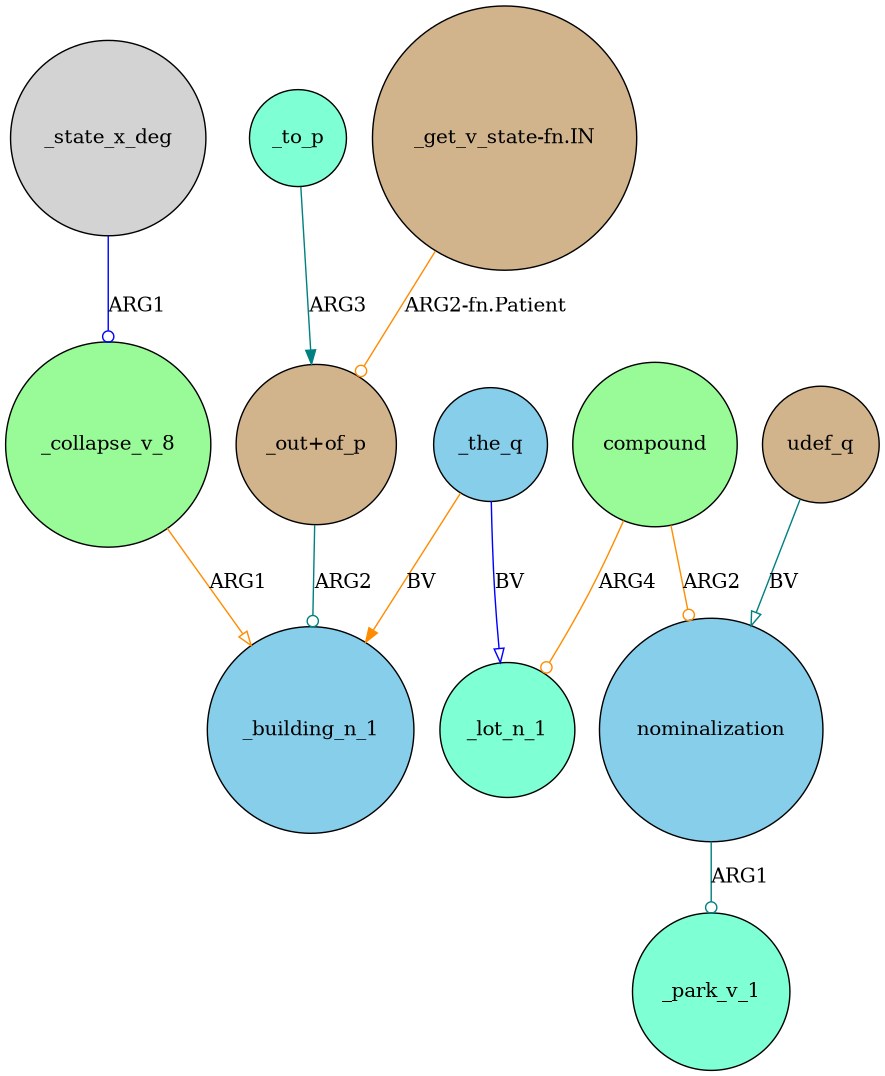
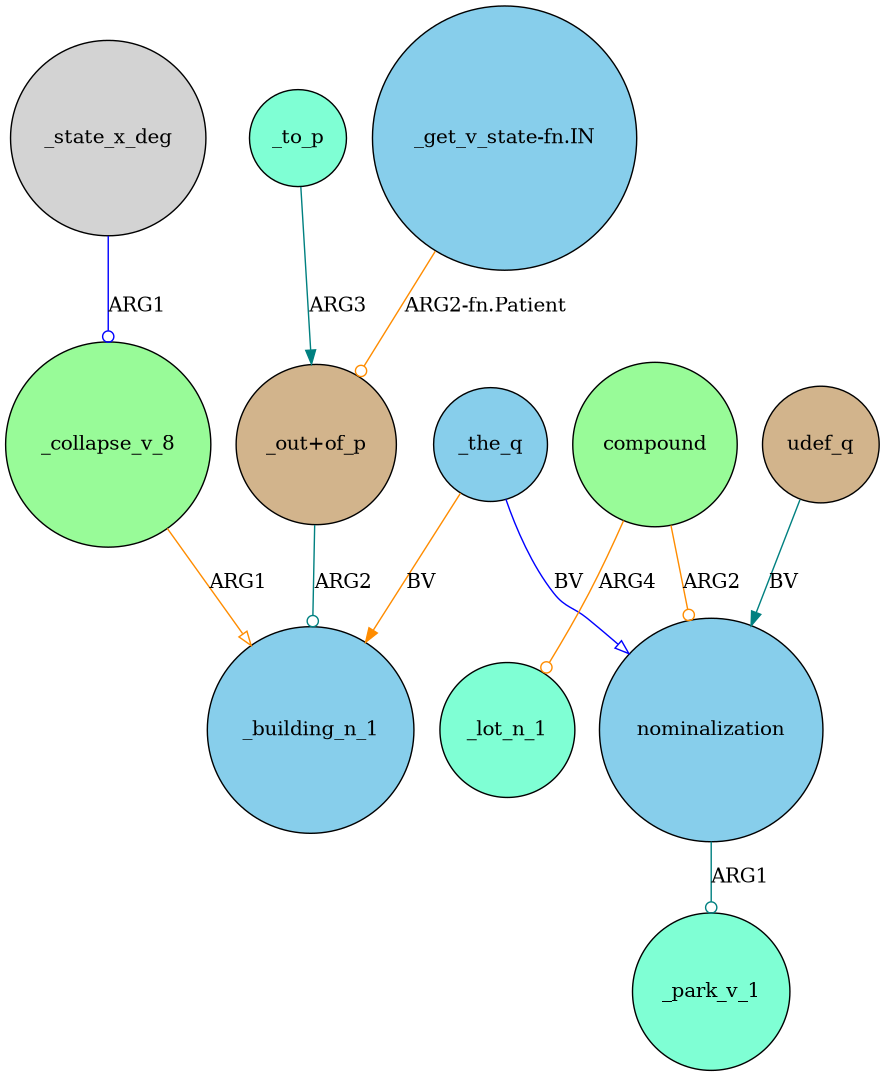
node "_get_v_state-fn.IN": fillcolor tan -> skyblue
edge "udef_q" -> "nominalization": arrowhead onormal -> normal
edge "_the_q" -> "_lot_n_1": now "_the_q" -> "nominalization"
